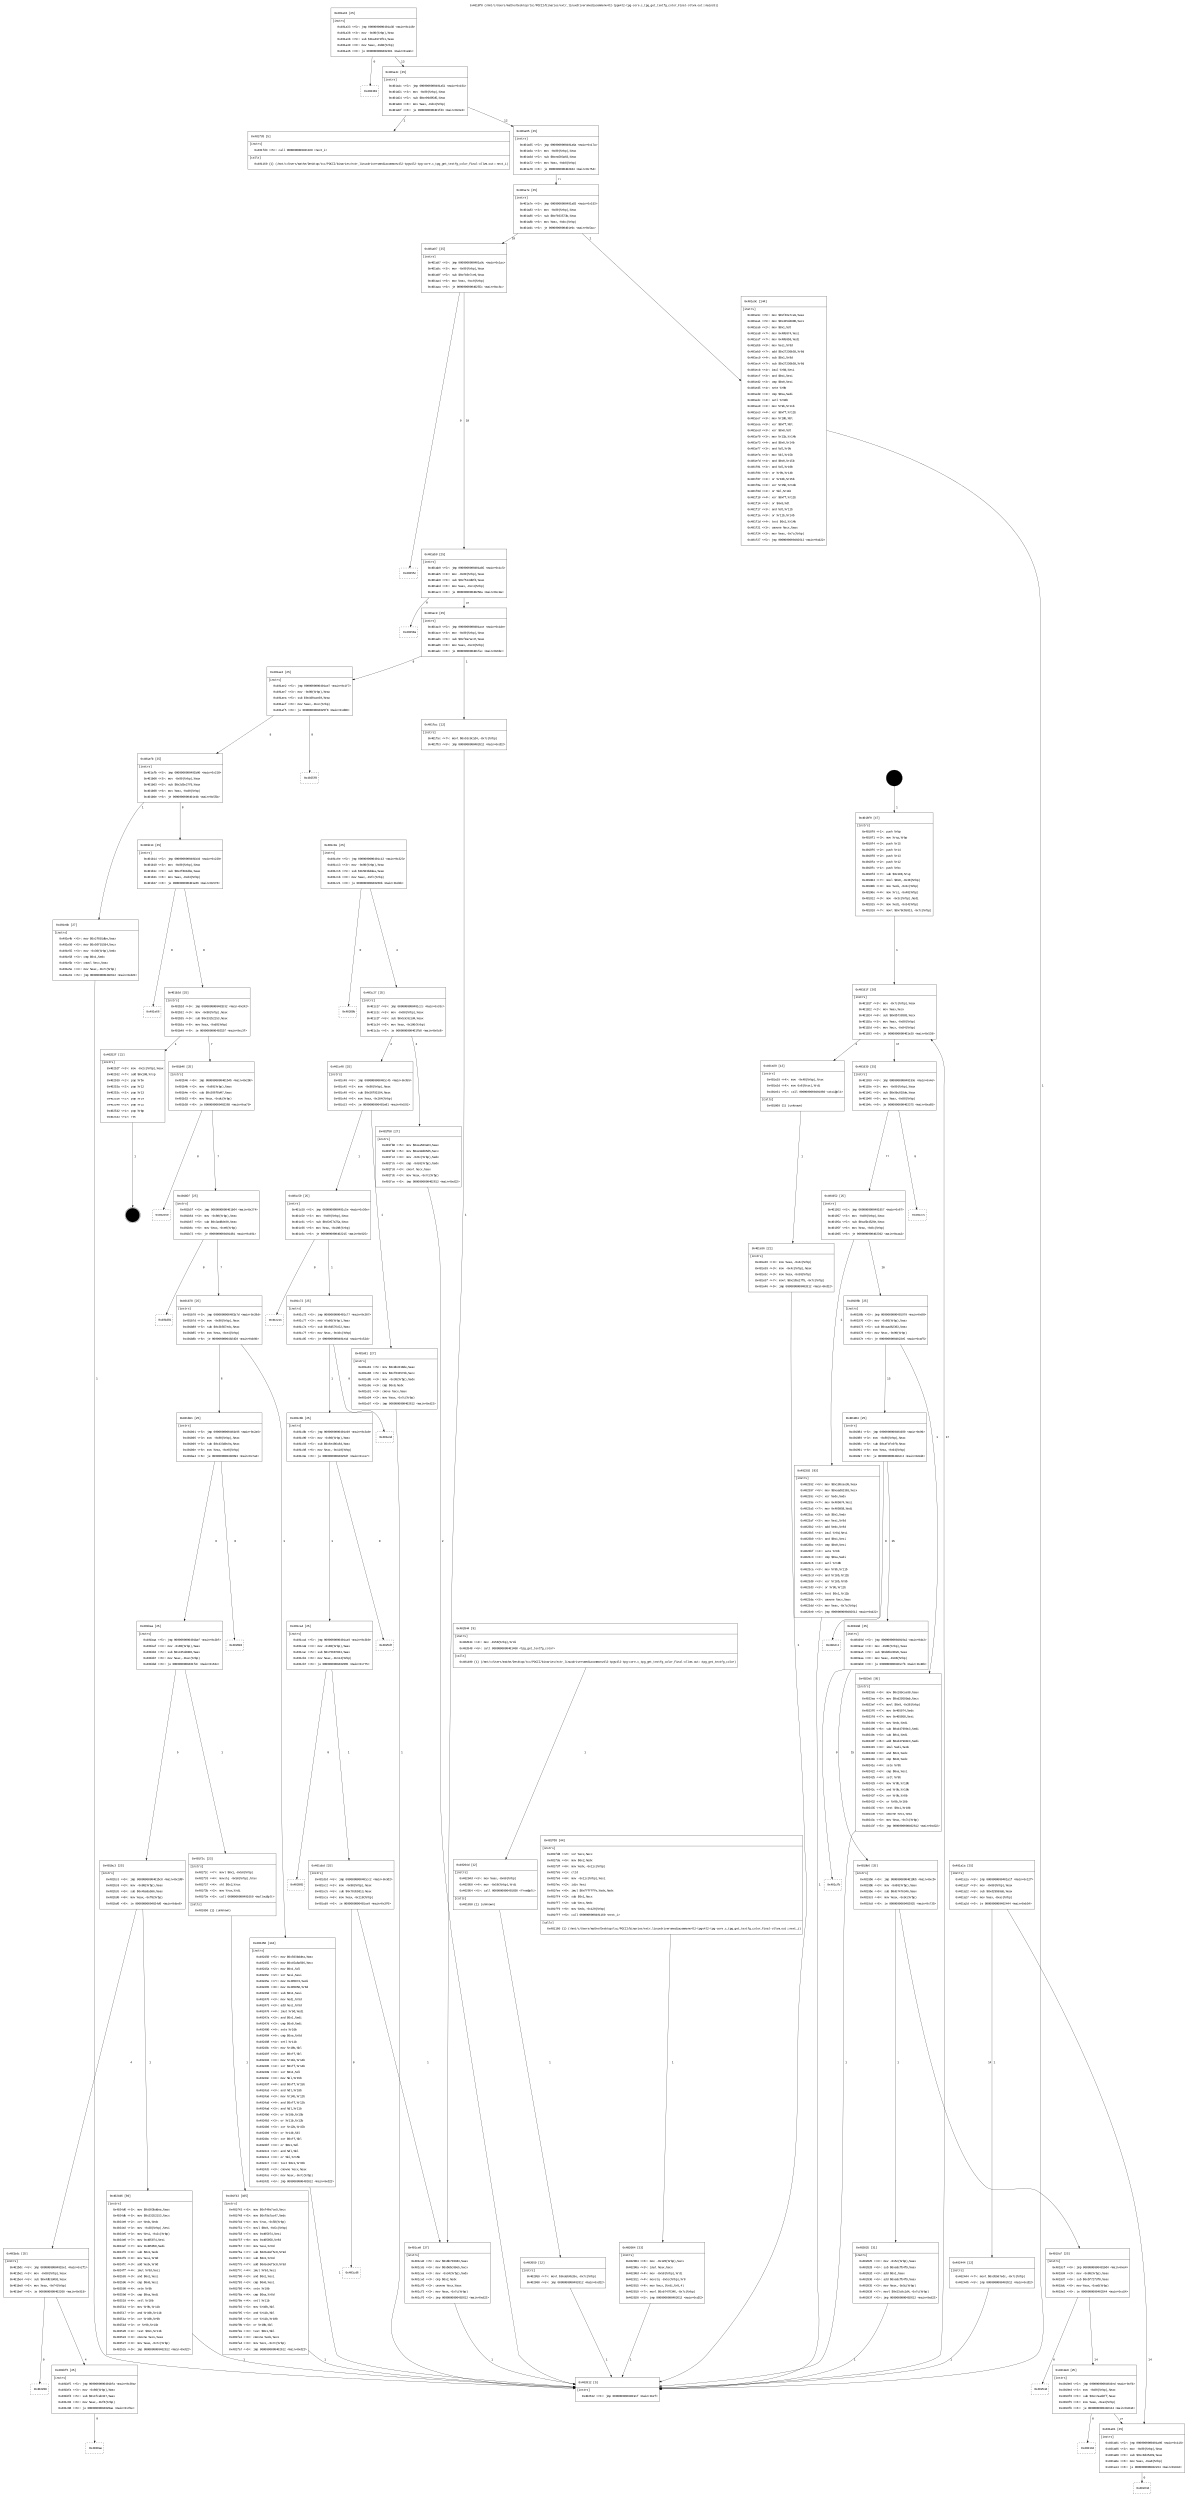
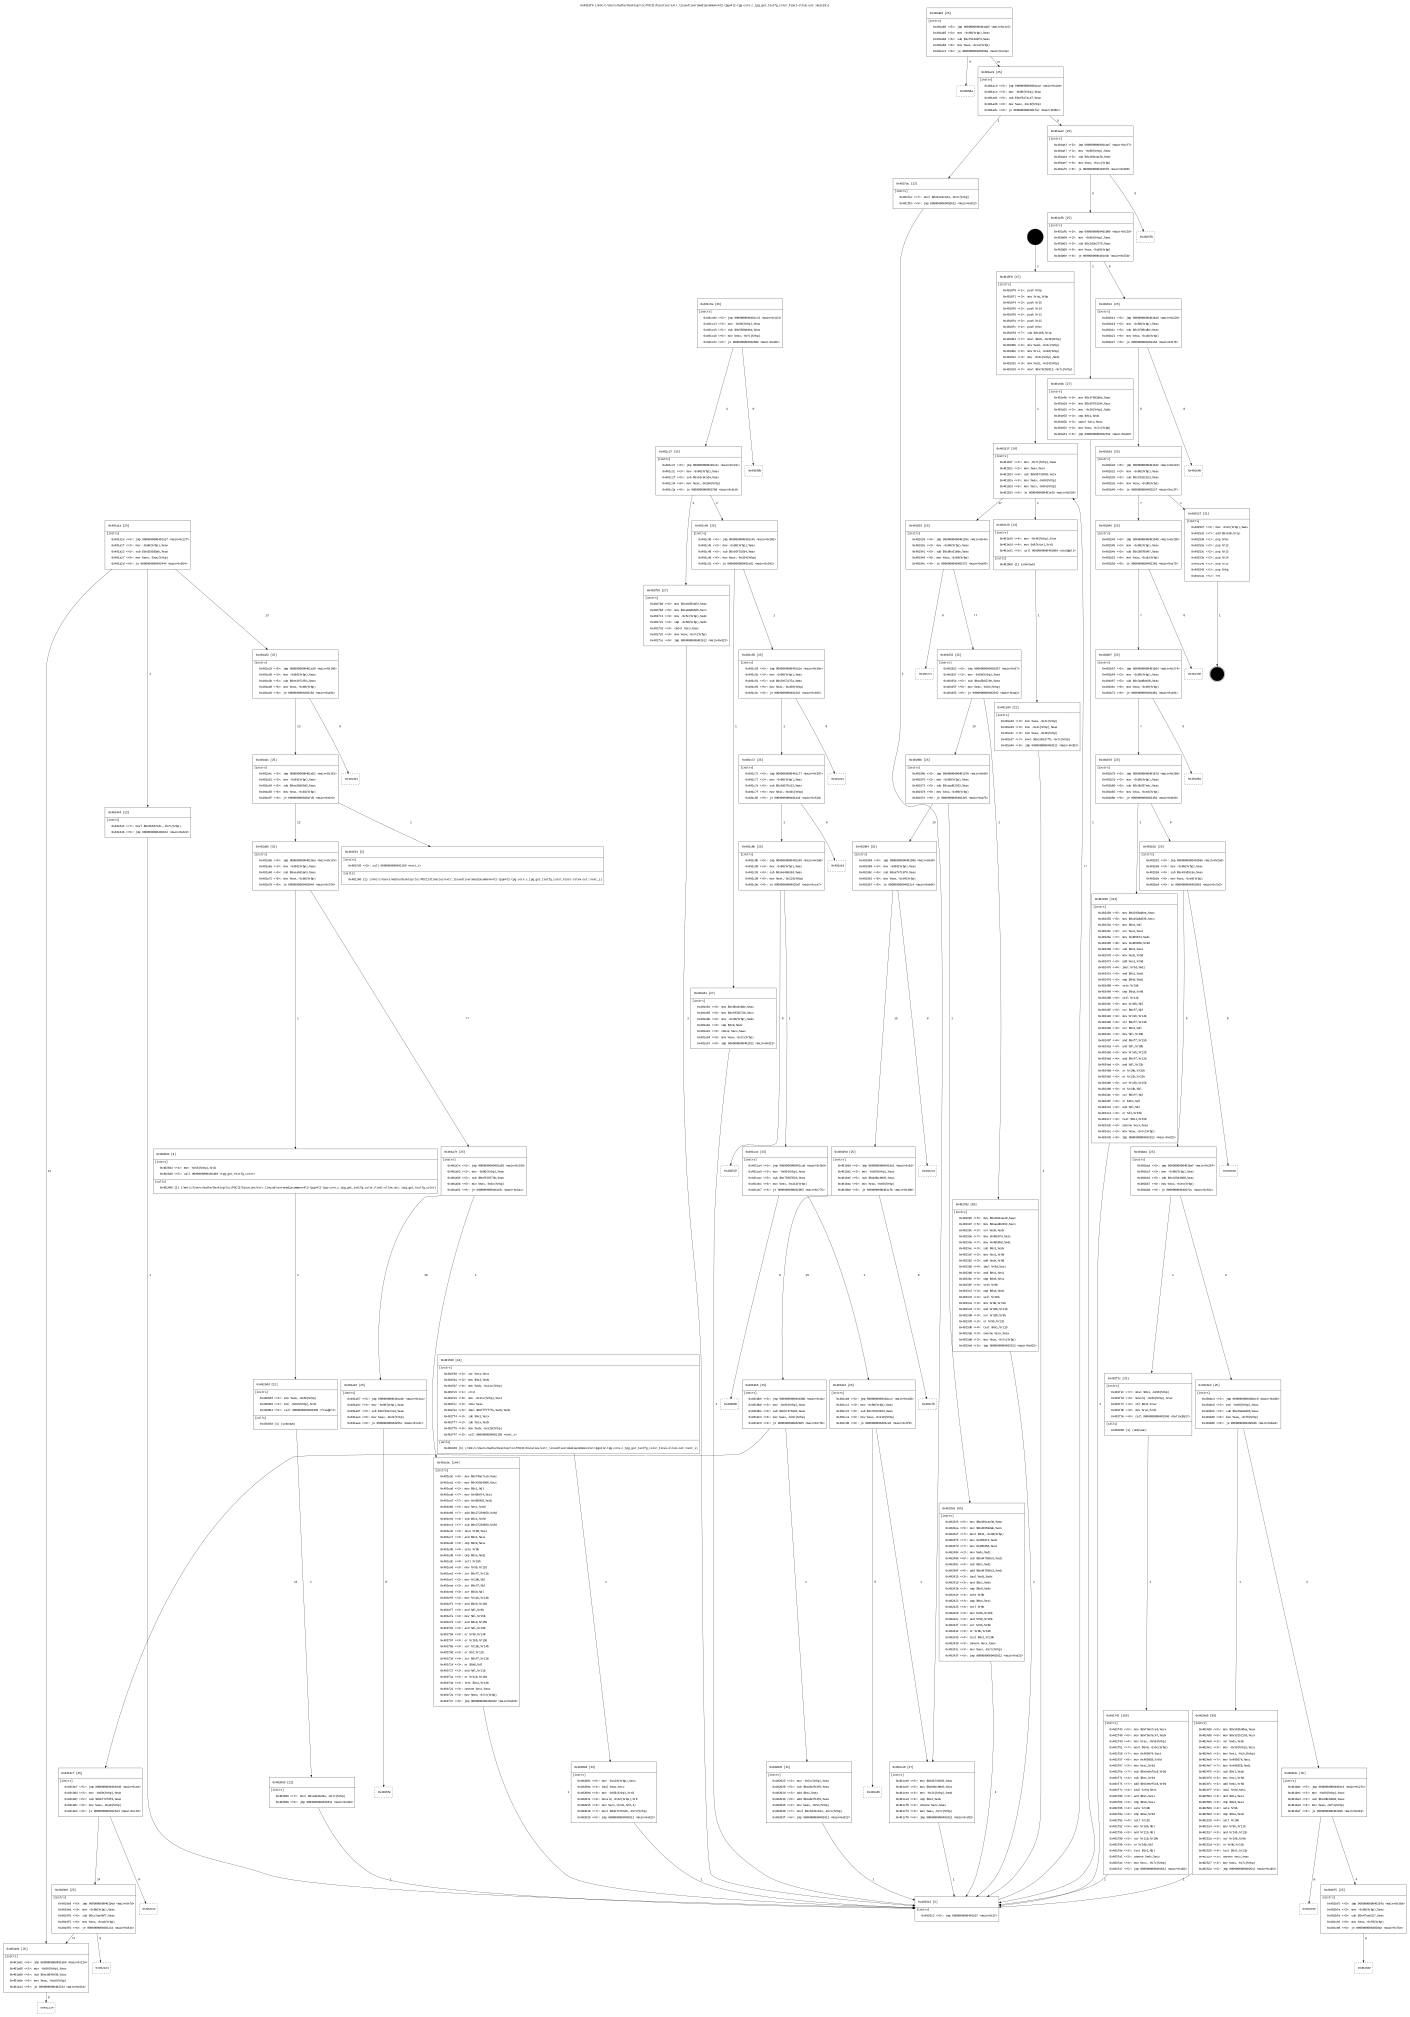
edge "0x401a97 [25]" -> "0x401ab0 [25]": removed, label "10"
edge "0x401a1a [25]" -> "0x401a33 [25]": added, label "13"
edge "0x401a65 [25]" -> "0x402044 [9]": added, label "1"
